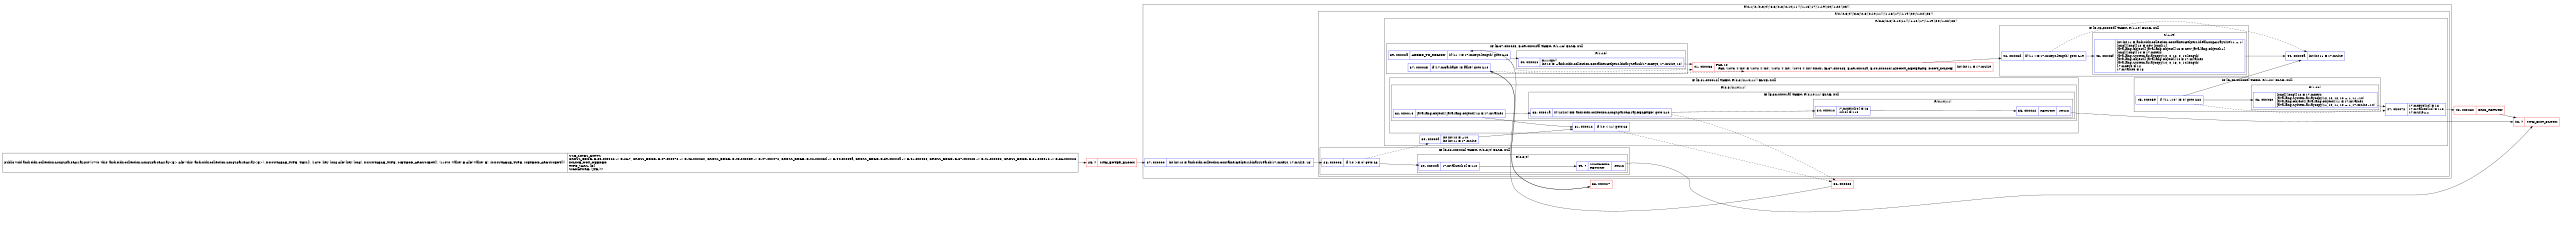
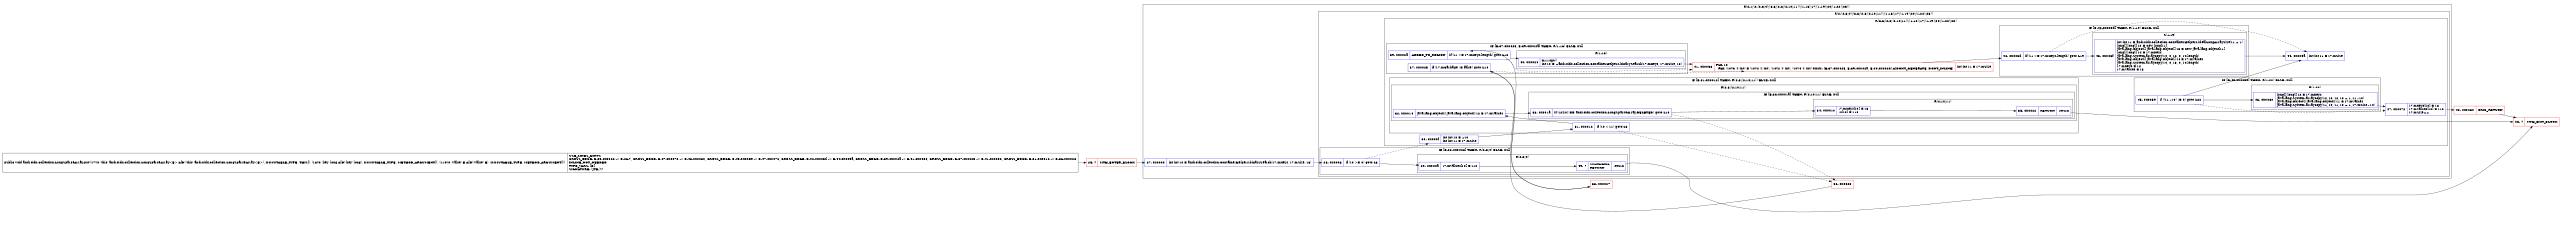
edge "32: 0x0014" -> "31: 0x0012": reversed
